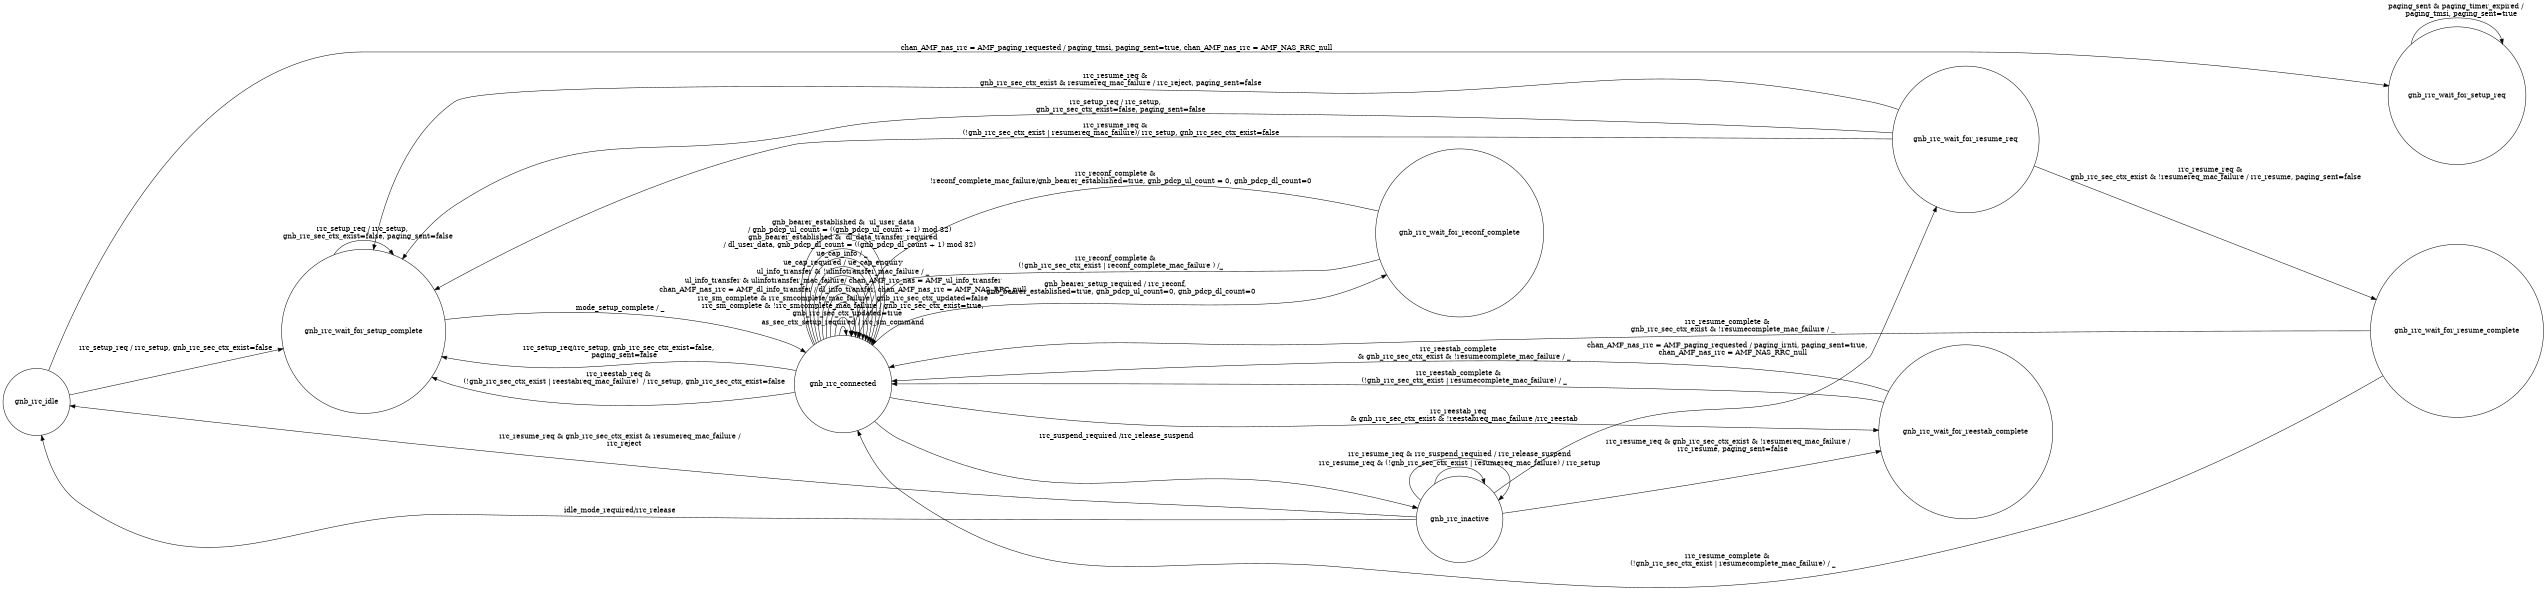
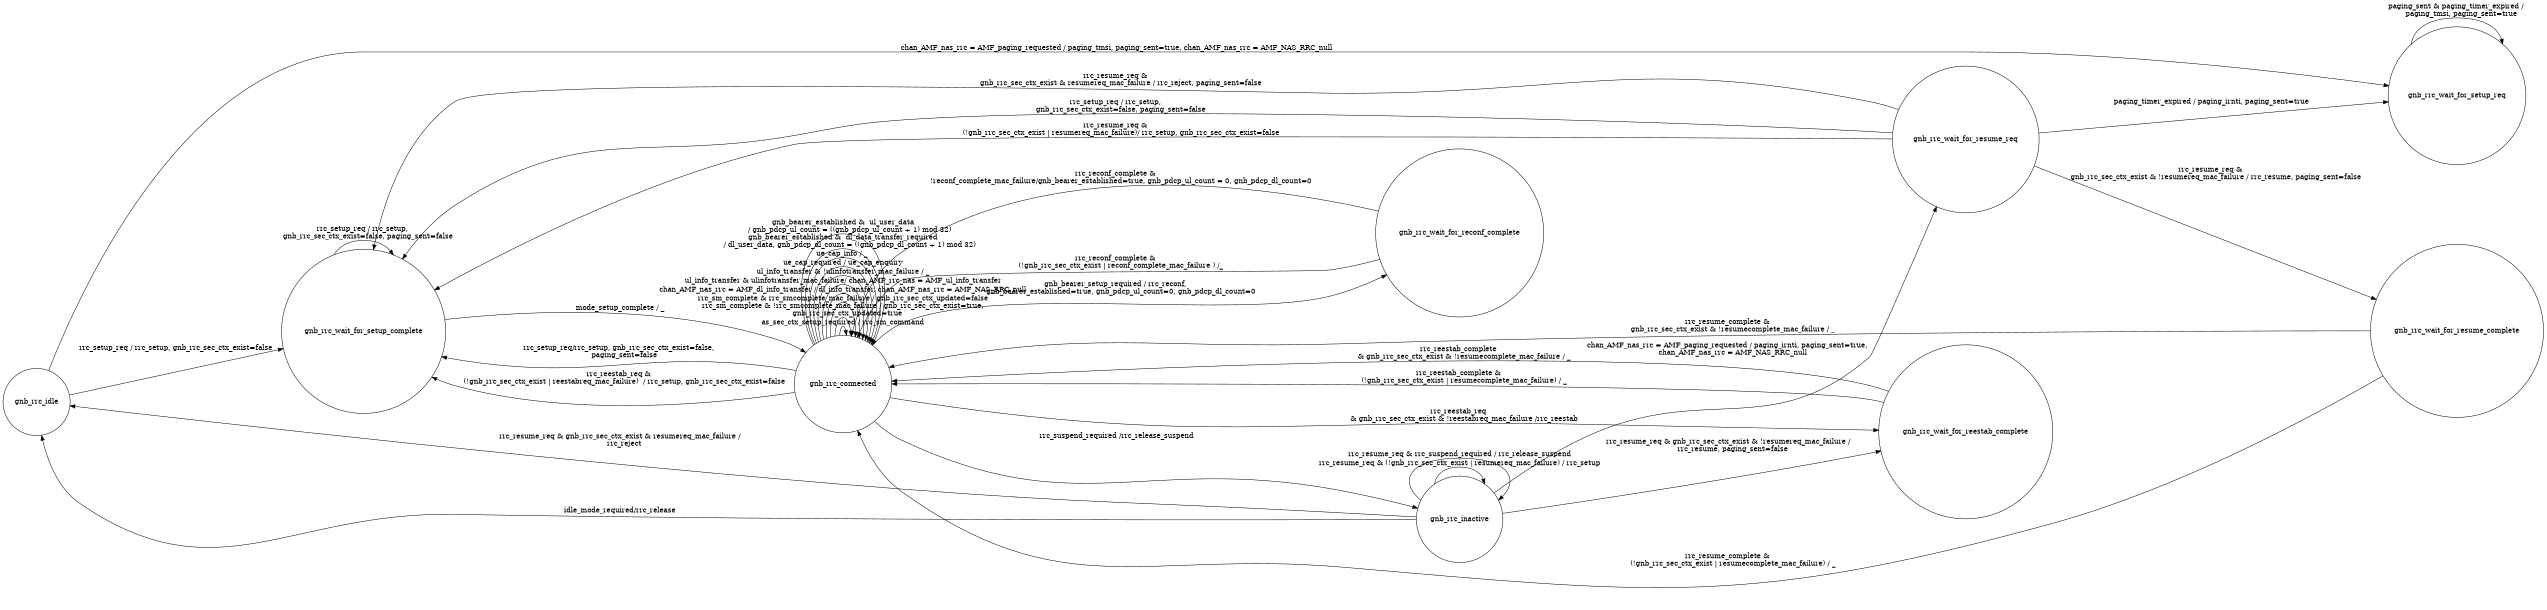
edge "gnb_rrc_wait_for_resume_req" -> "gnb_rrc_wait_for_setup_req": added, label "paging_timer_expired / paging_irnti, paging_sent=true"
